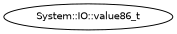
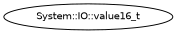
node "System::IO::value86_t": label "System::IO::value86_t" -> "System::IO::value16_t"
